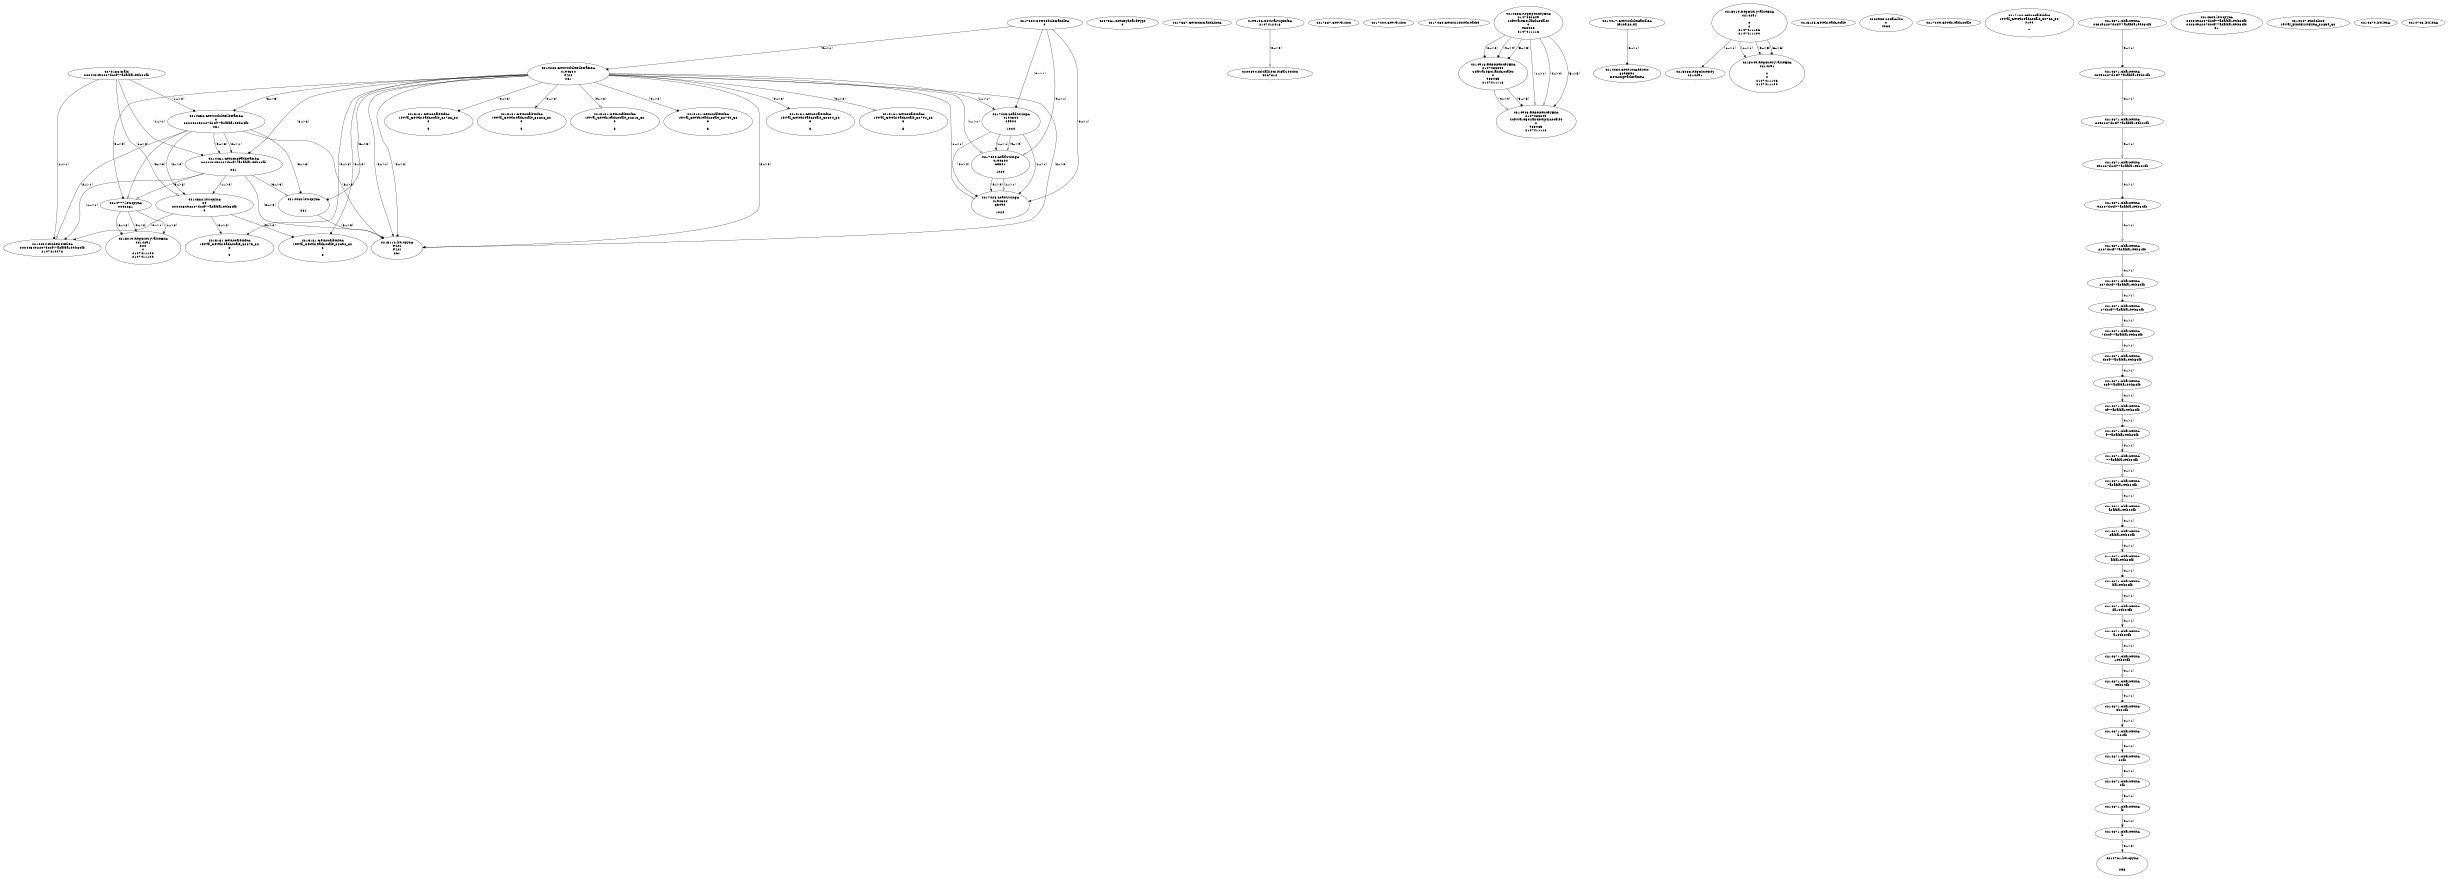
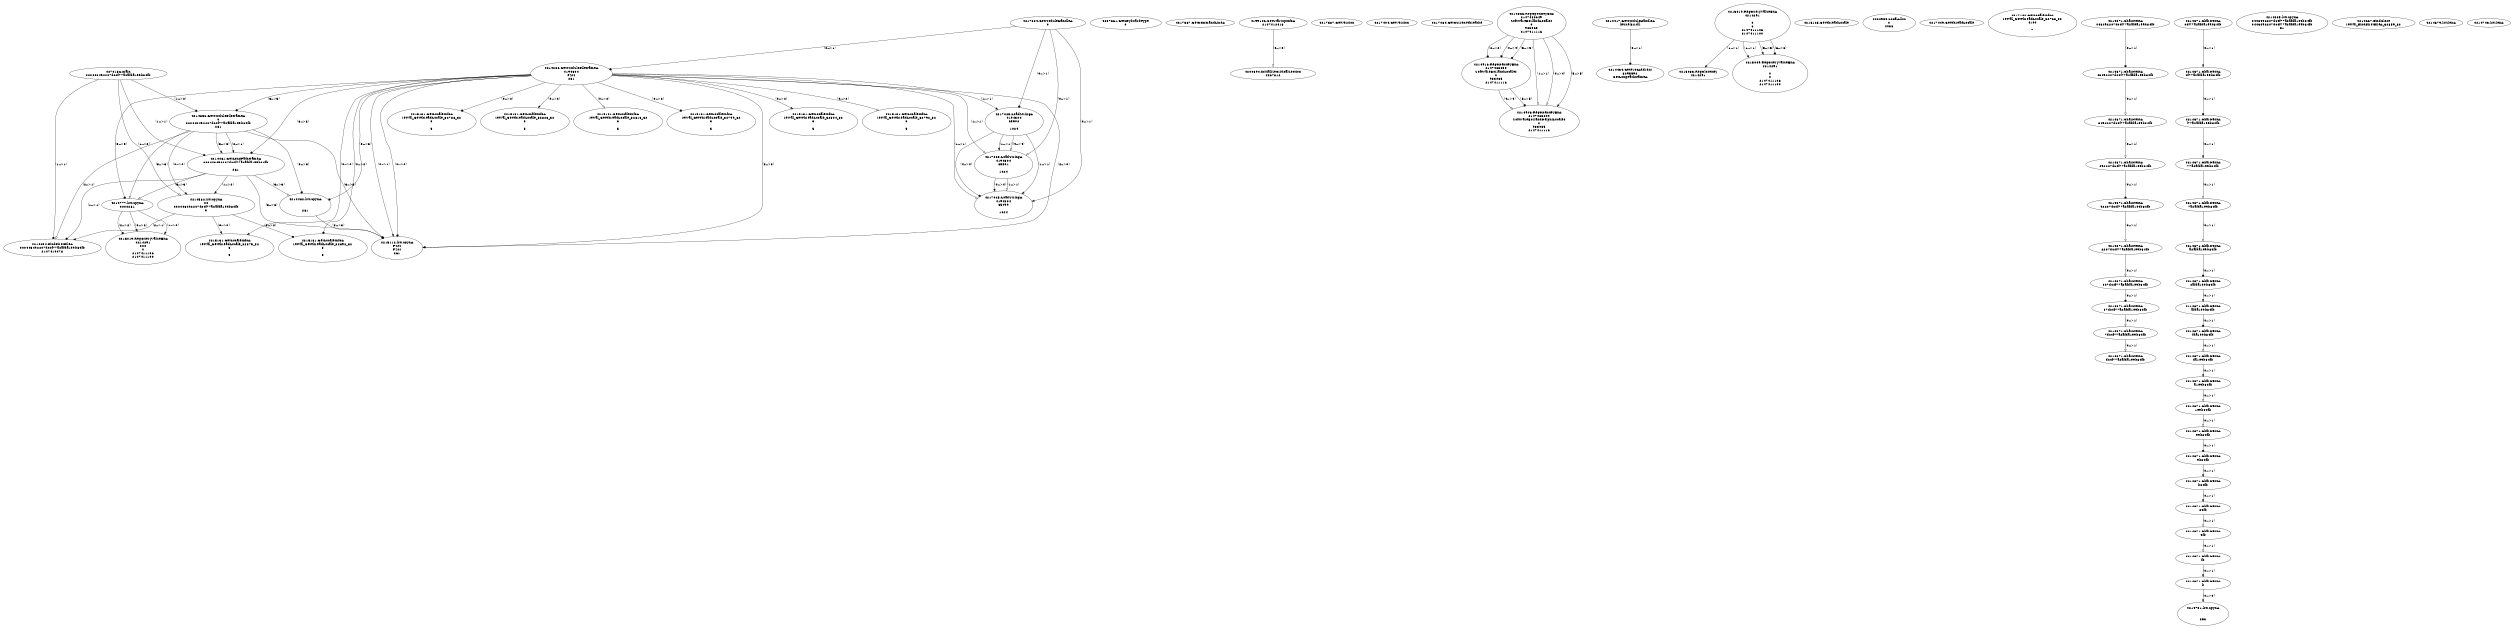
edge "4214371.CharNextA dc4f77a2afda1e9b84fb" -> "4214371.CharNextA c4f77a2afda1e9b84fb": removed, label "(0-->1)"
